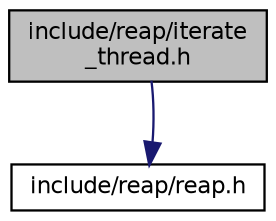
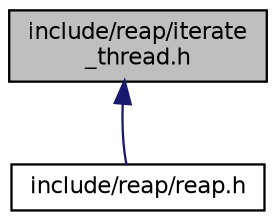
edge "include/reap/iterate _thread.h" -> "include/reap/reap.h": reversed
